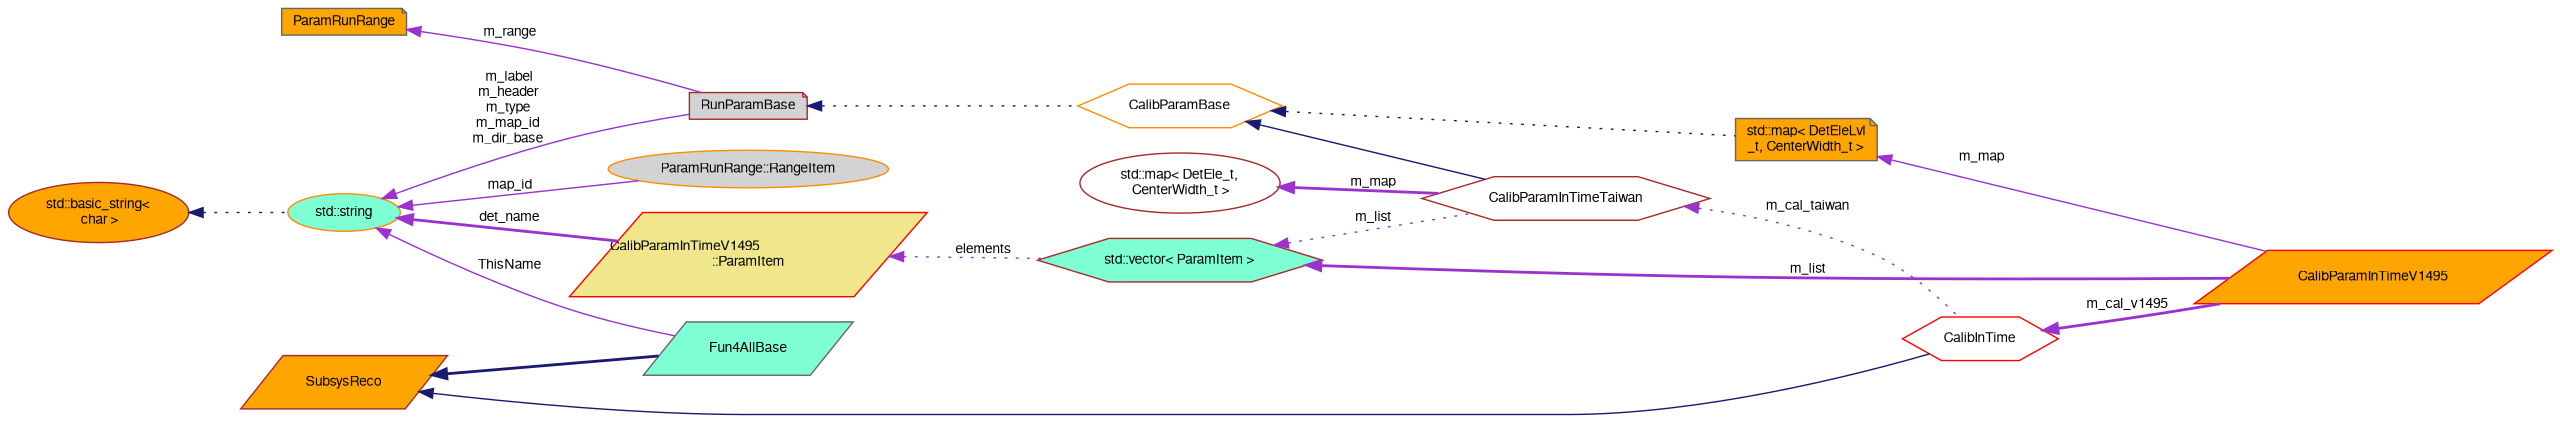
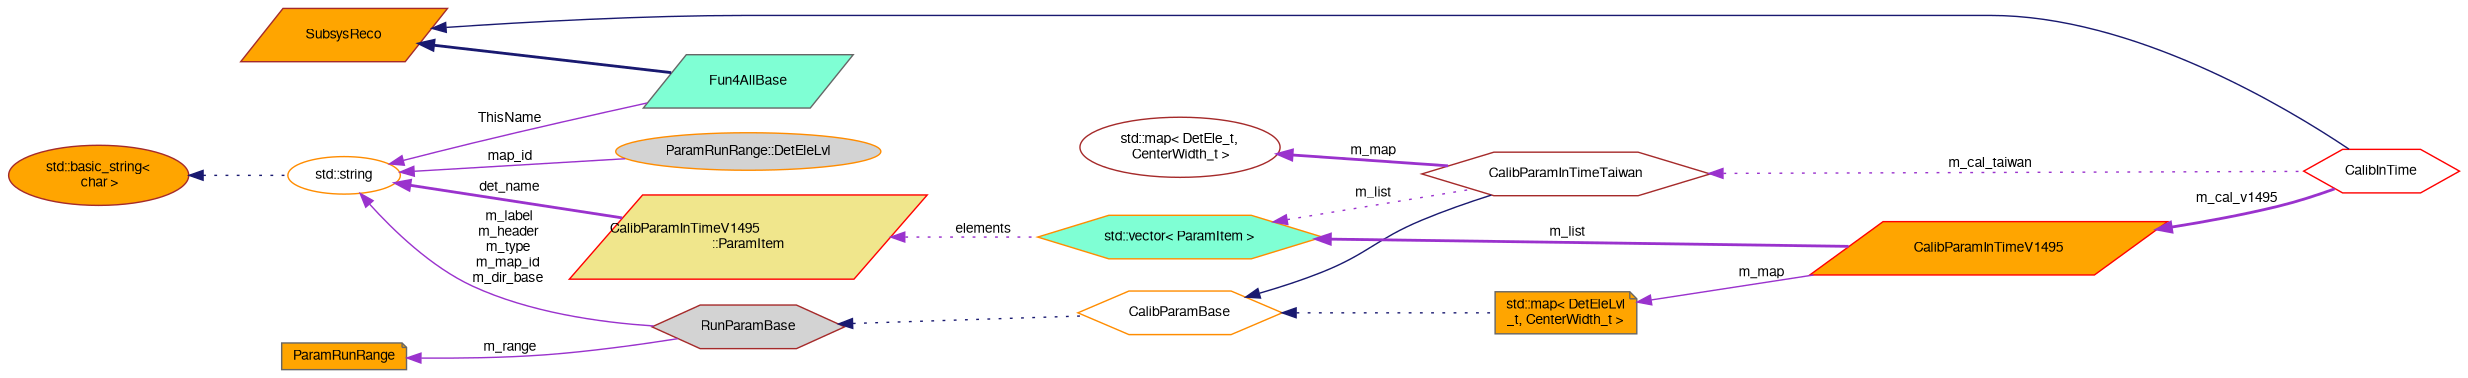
node "RunParamBase": shape note -> hexagon
node "ParamRunRange::RangeItem": label "ParamRunRange::RangeItem" -> "ParamRunRange::DetEleLvl"
node "std::string": fillcolor aquamarine -> white
node "std::vector< ParamItem >": color brown -> darkorange
edge "CalibParamInTimeV1495" -> "CalibInTime": reversed
